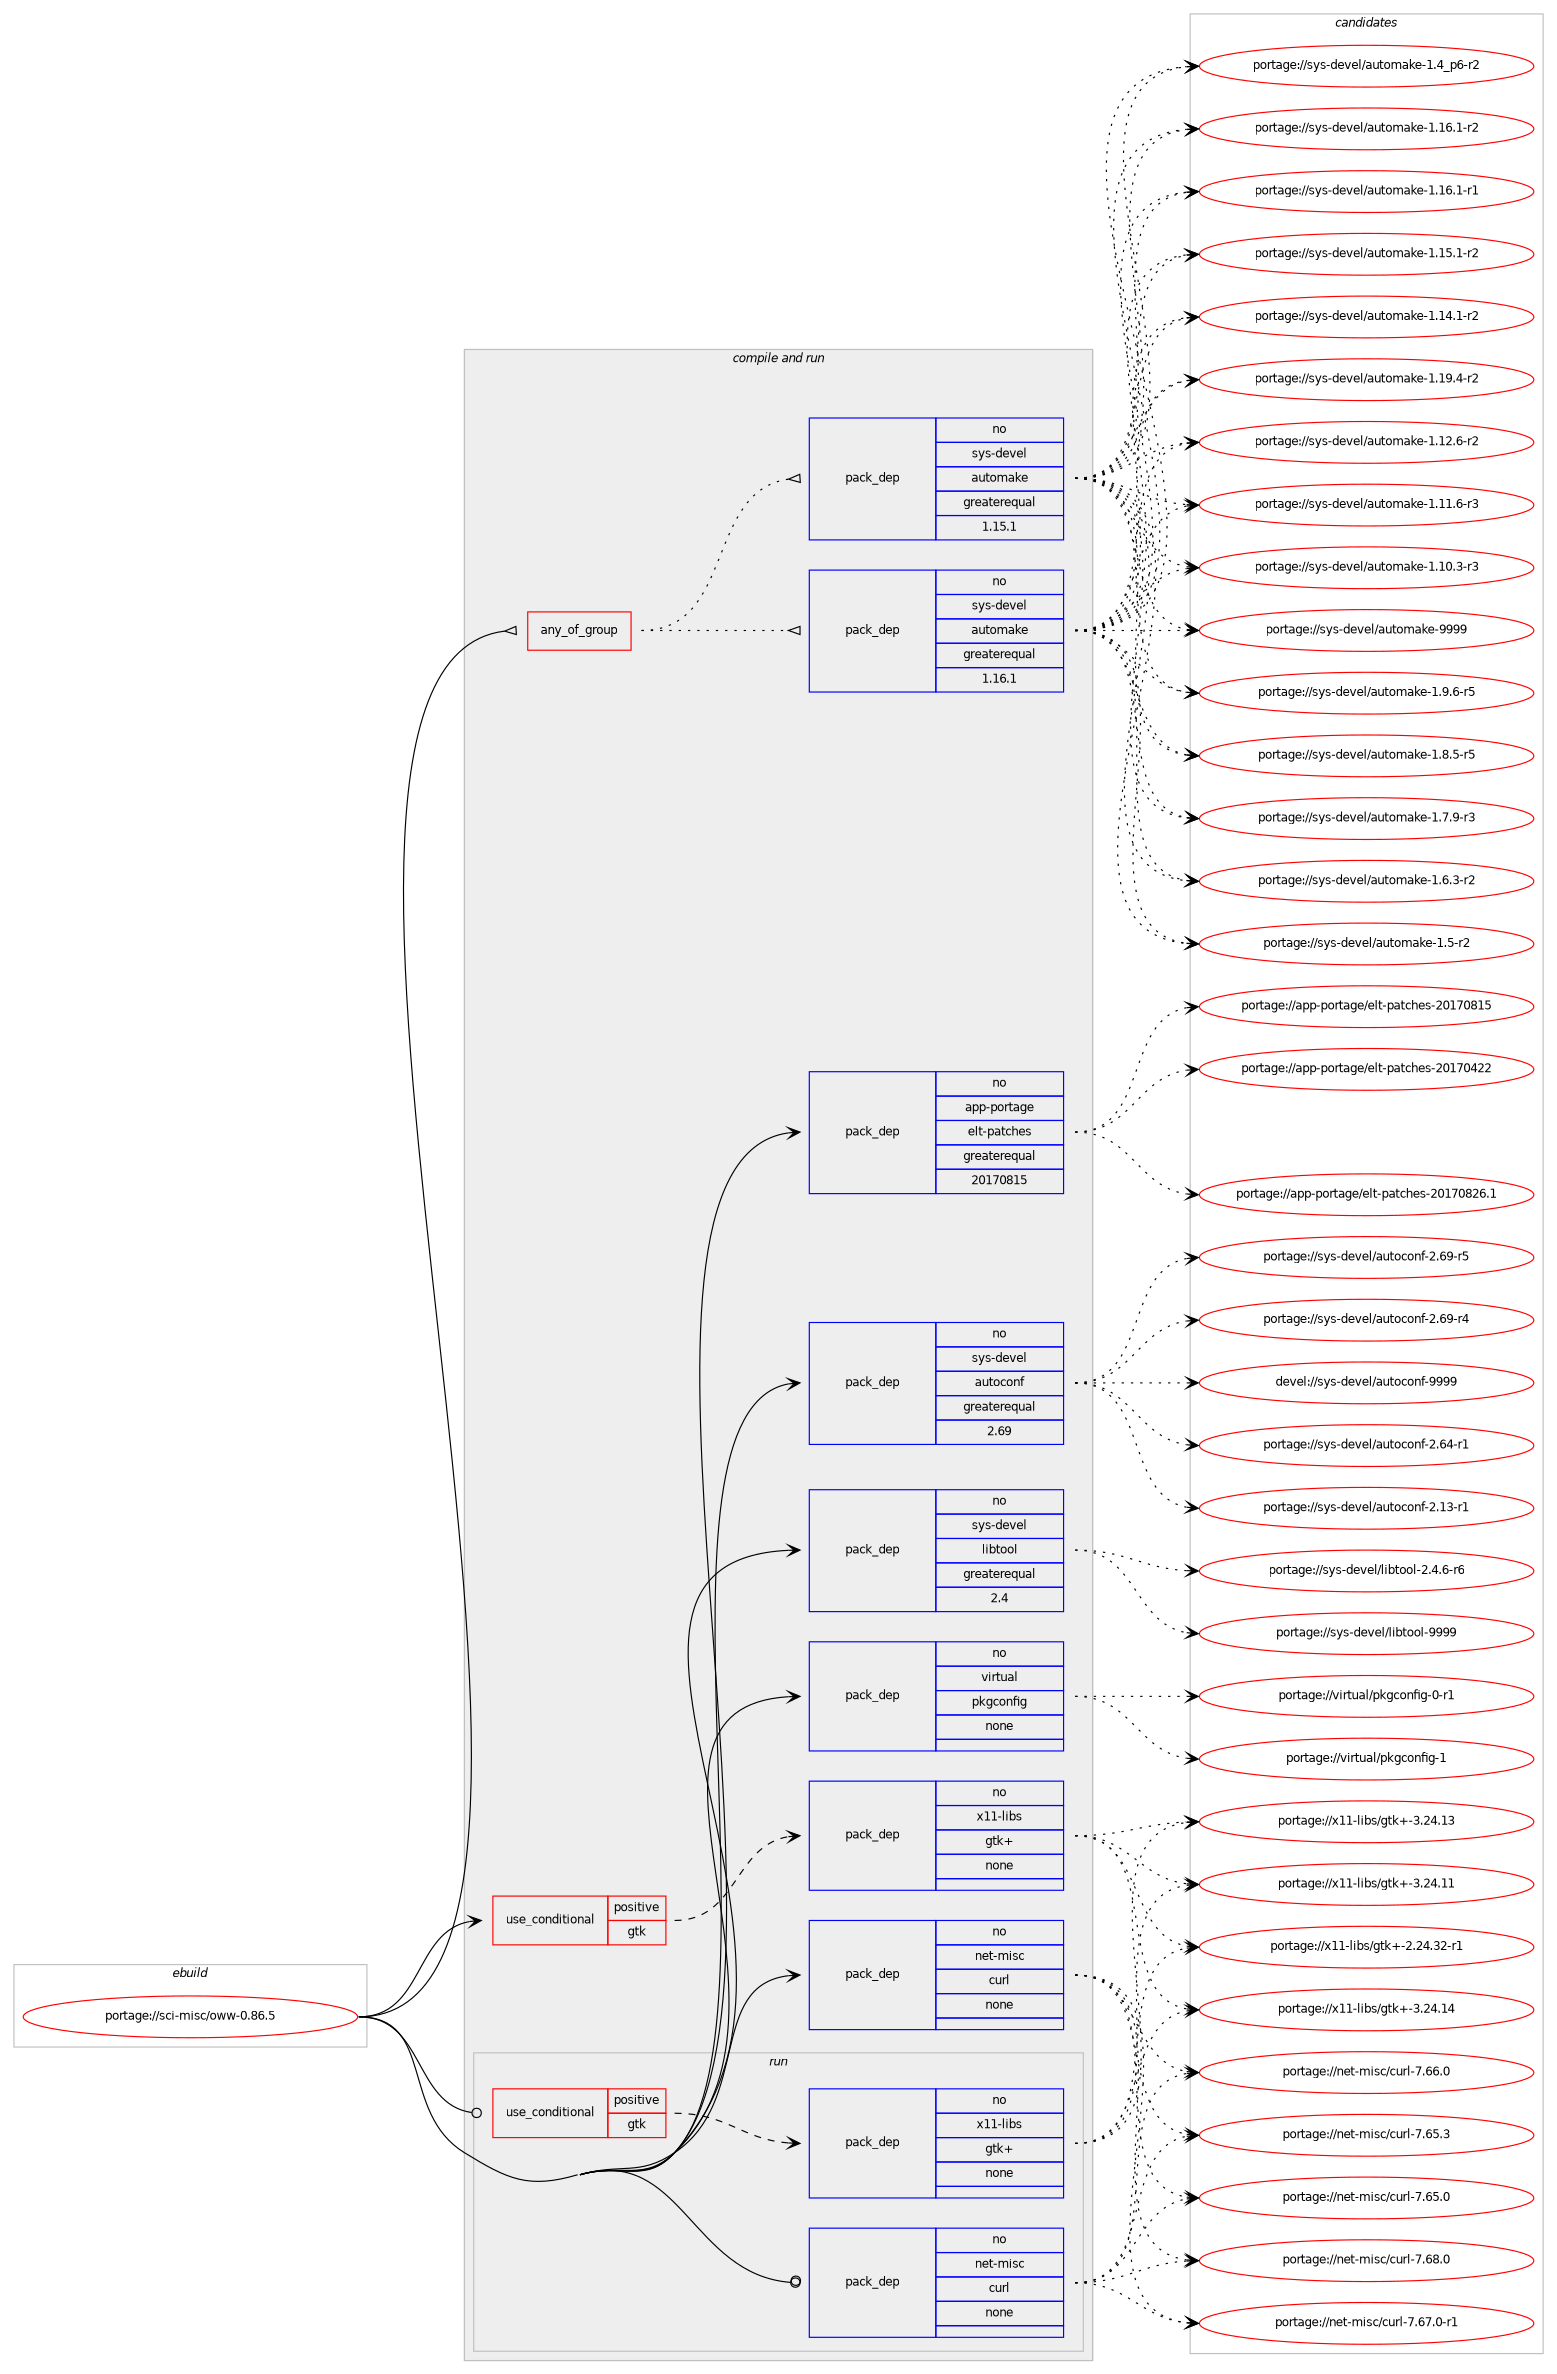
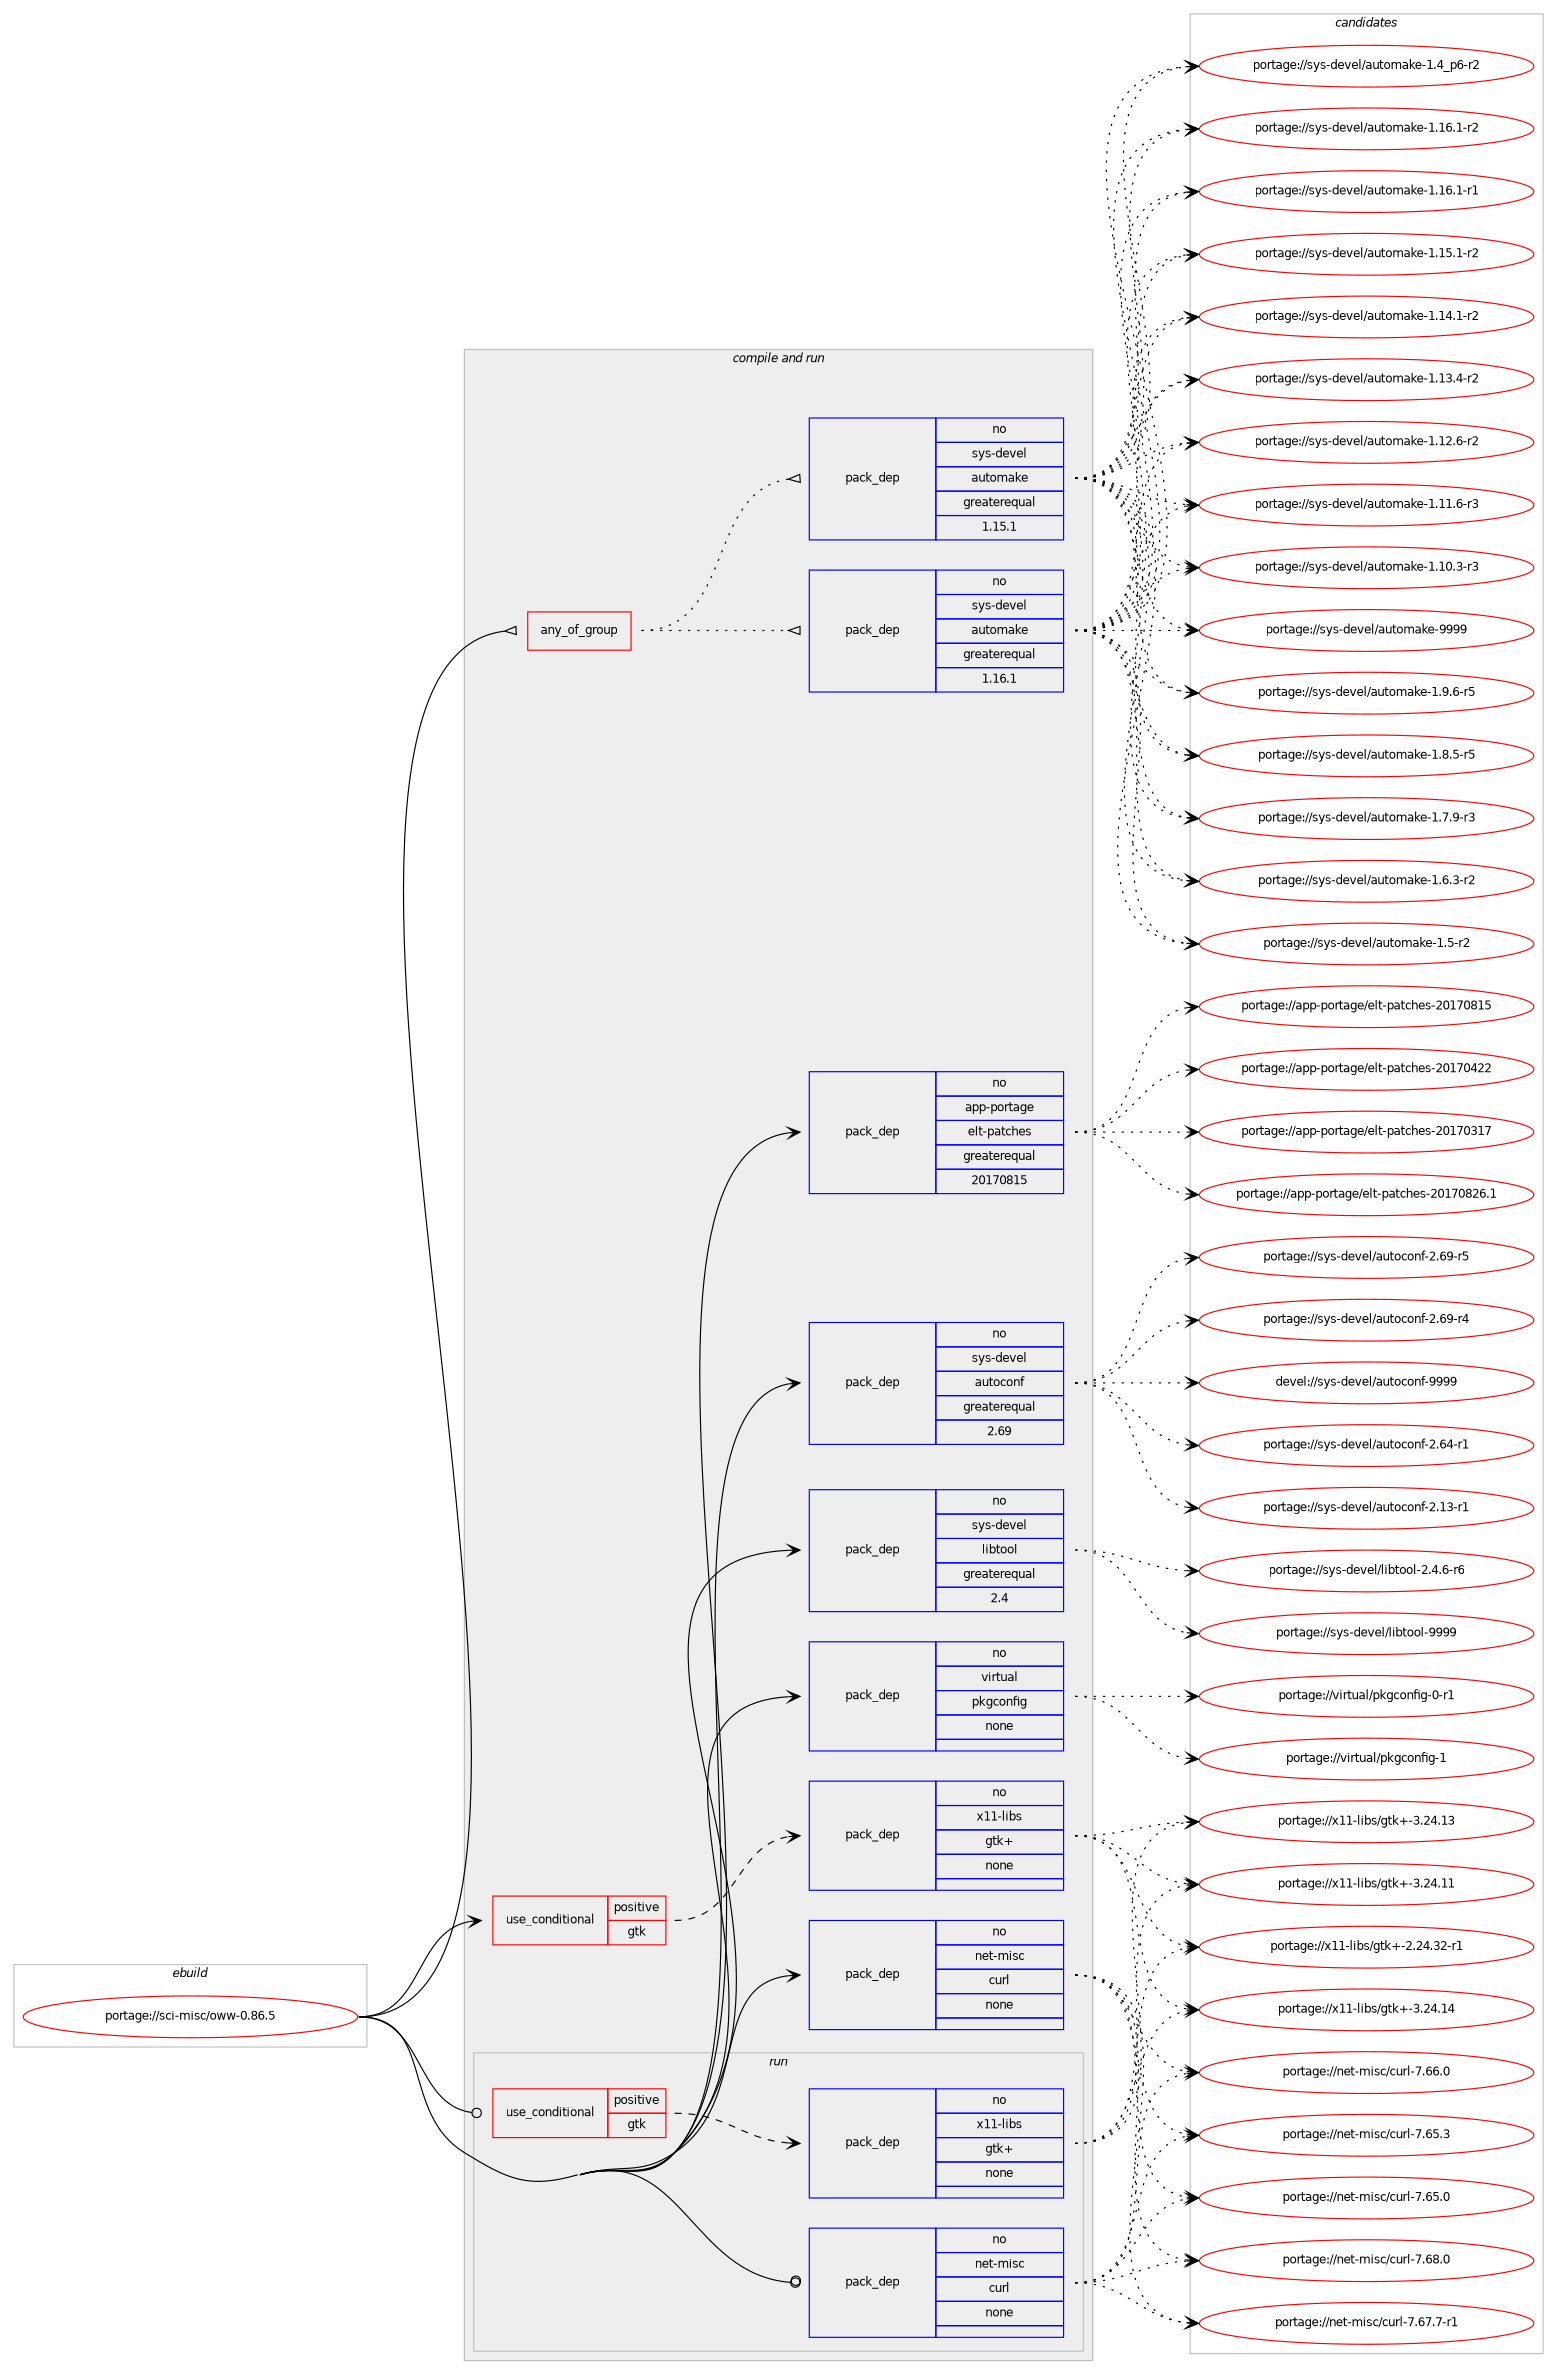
node "portage://sys-devel/automake-1.19.4-r2": label "portage://sys-devel/automake-1.19.4-r2" -> "portage://sys-devel/automake-1.13.4-r2"
node "portage://app-portage/elt-patches-20170317": added
node "portage://net-misc/curl-7.67.0-r1": label "portage://net-misc/curl-7.67.0-r1" -> "portage://net-misc/curl-7.67.7-r1"
